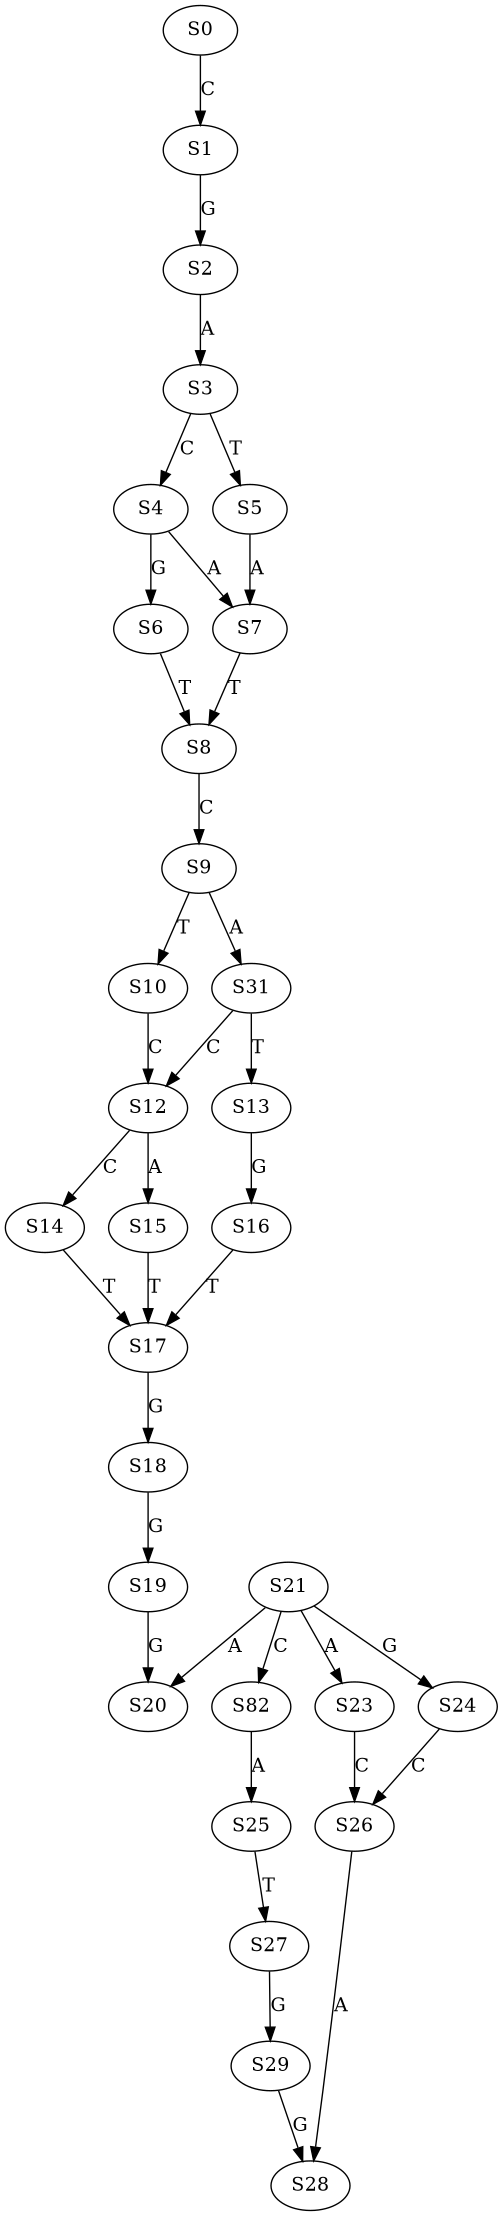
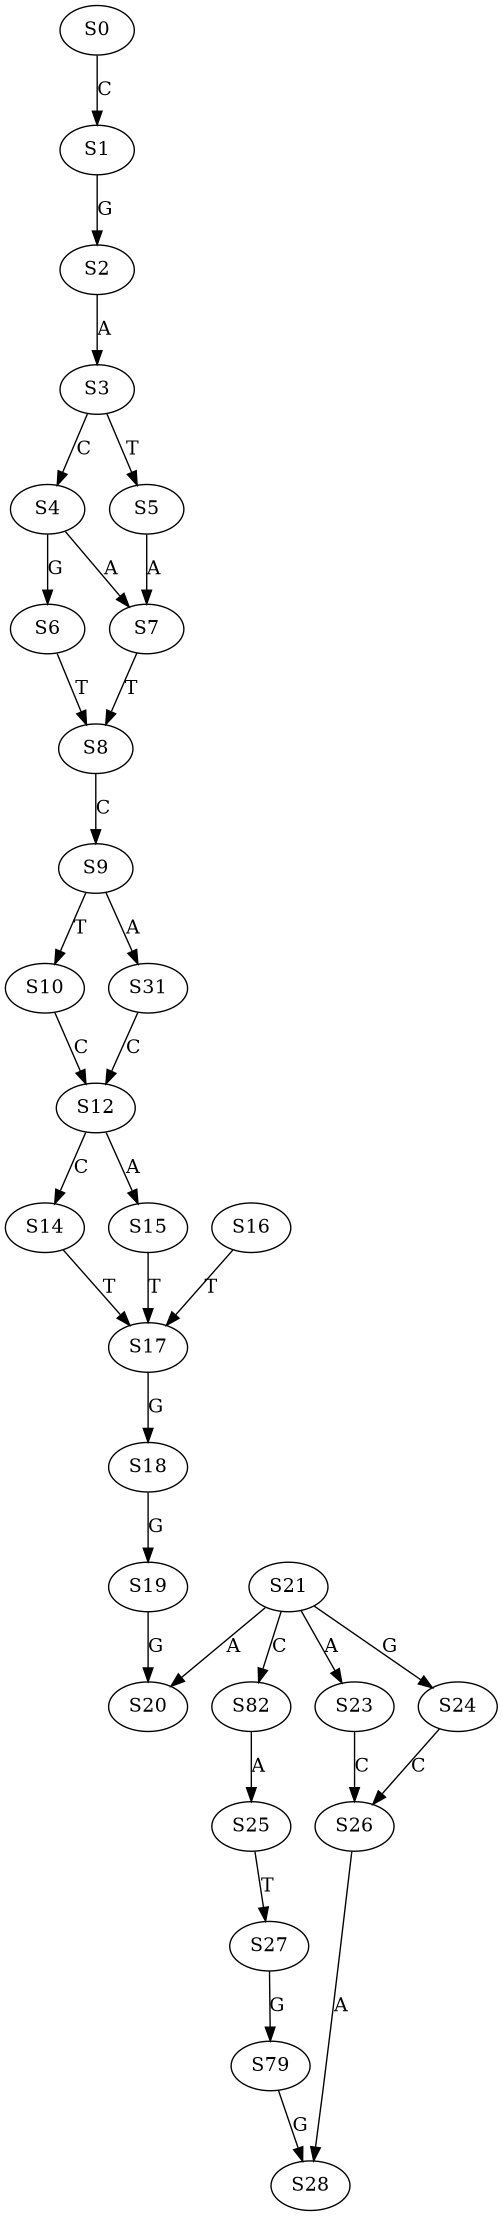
node "S13": removed
node "S29": label "S29" -> "S79"
